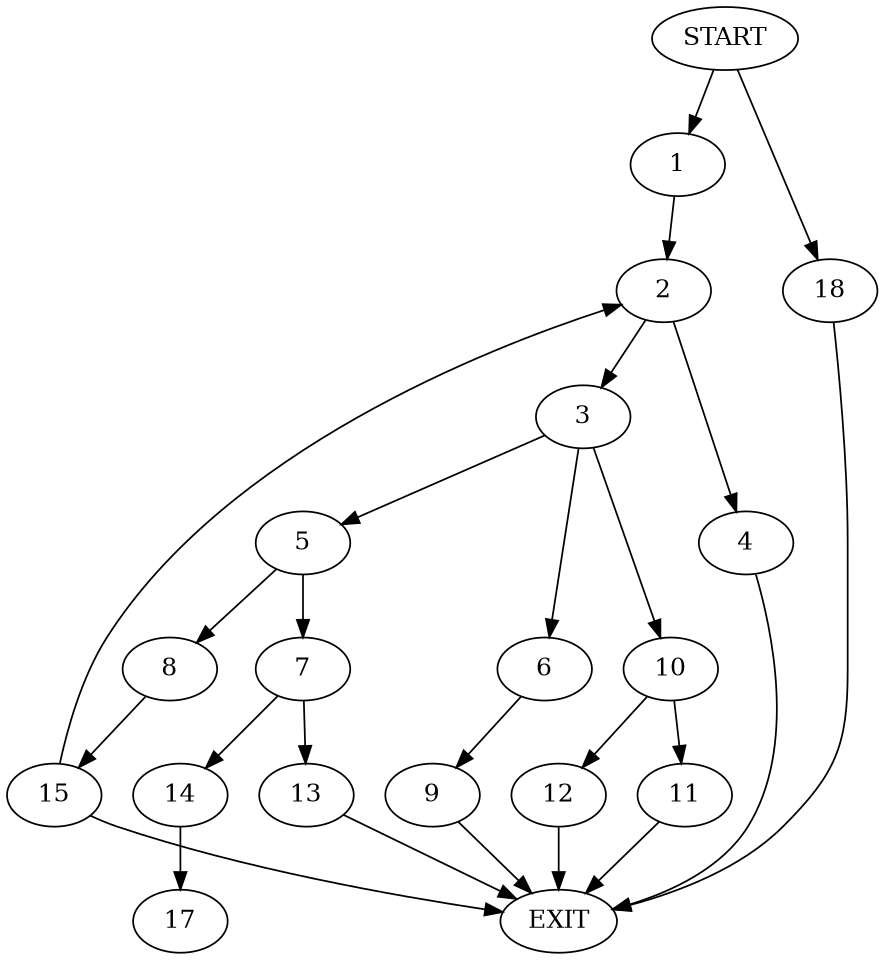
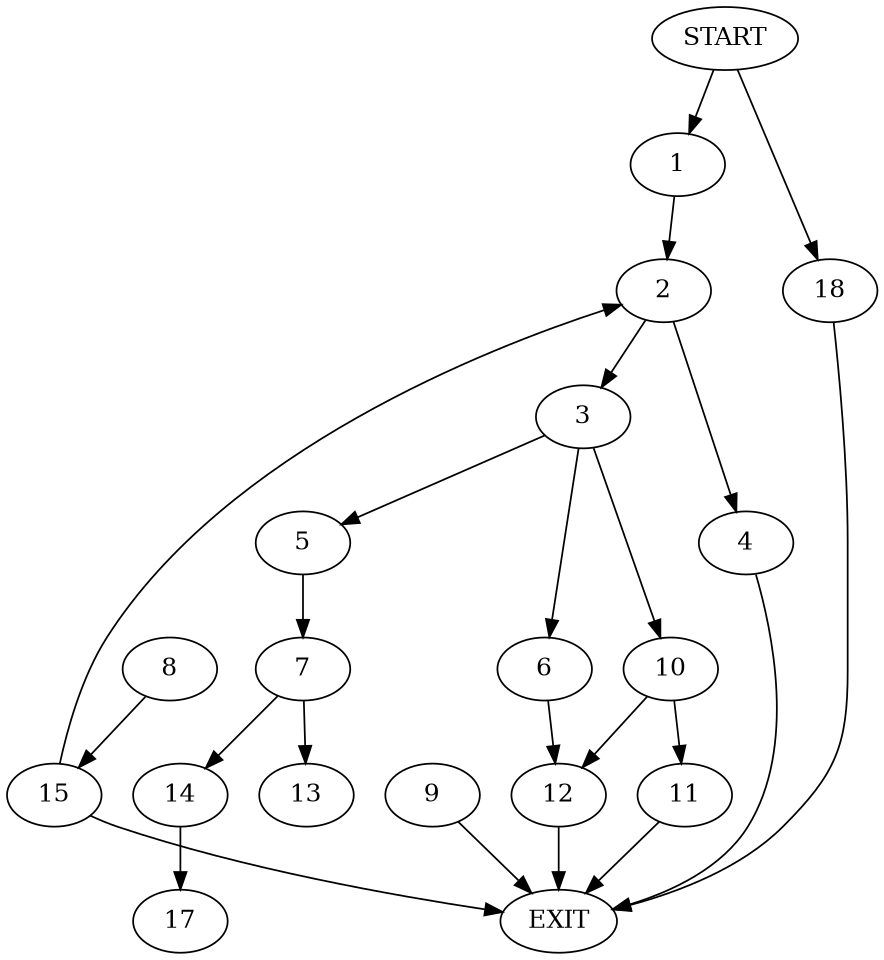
edge "5" -> "8": removed
edge "6" -> "9": now "6" -> "12"
edge "13" -> "EXIT": removed
